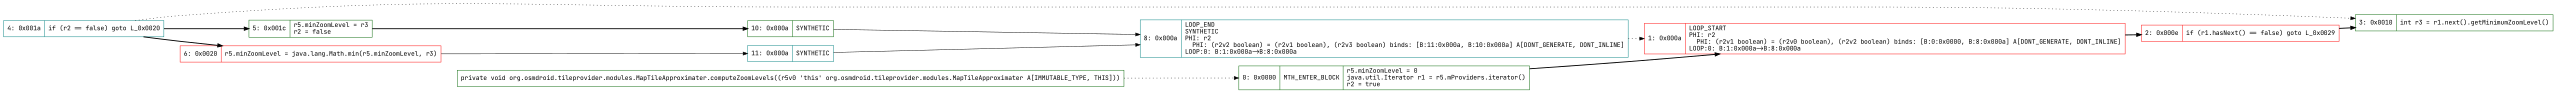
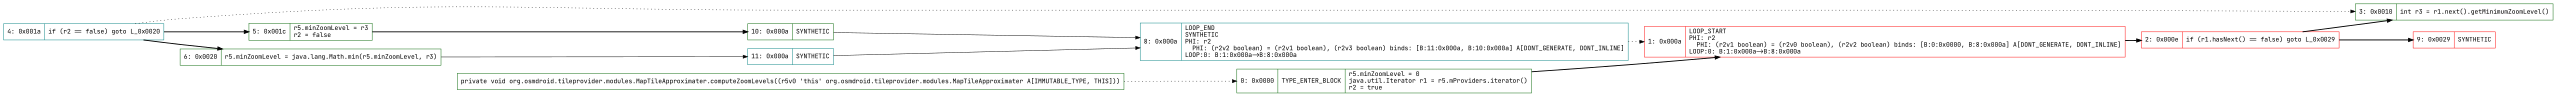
node "9: 0x0029": added
node "6: 0x0020": color red -> darkgreen
node "0: 0x0000": text "MTH_ENTER_BLOCK" -> "TYPE_ENTER_BLOCK"
